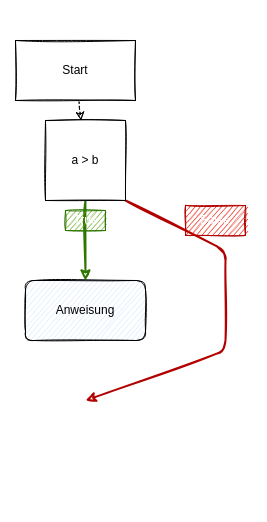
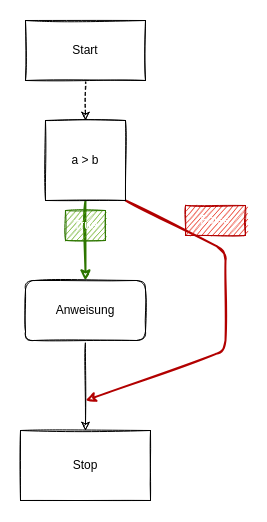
node "Start": moved (76, 71) -> (86, 51)
node "True": size 40x20 -> 40x30
node "Anweisung": fillcolor #dae8fc -> #ffffff
edge "Anweisung" -> "Stop": added
node "Stop": added
